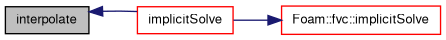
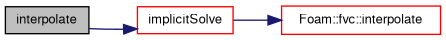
edge "implicitSolve" -> "interpolate": reversed
node "Foam::fvc::implicitSolve": label "Foam::fvc::implicitSolve" -> "Foam::fvc::interpolate"
